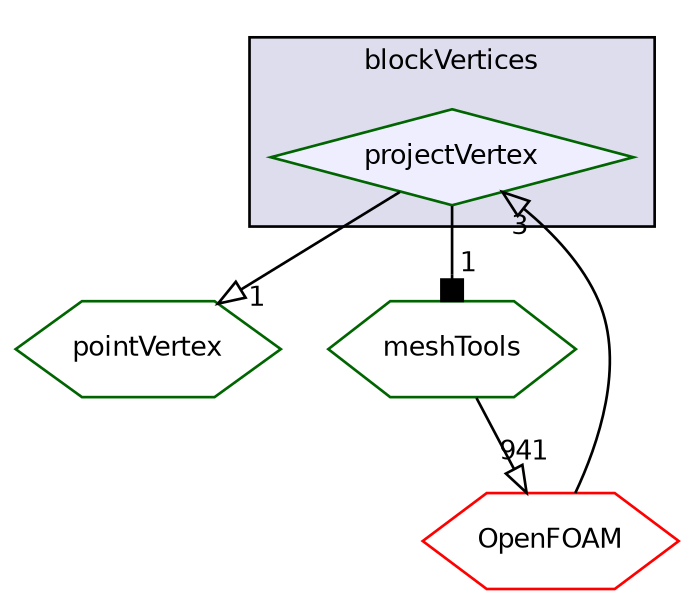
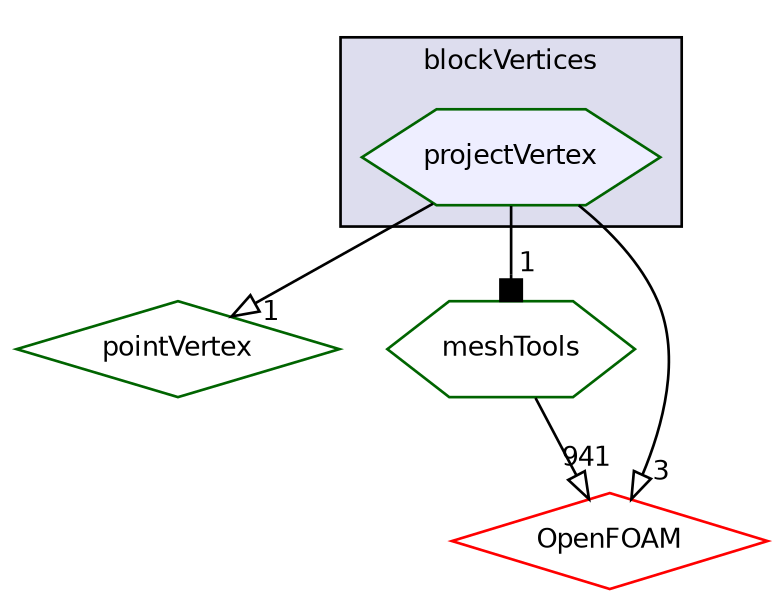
node "projectVertex": shape diamond -> hexagon
edge "OpenFOAM" -> "projectVertex": reversed
node "pointVertex": shape hexagon -> diamond
node "OpenFOAM": shape hexagon -> diamond
